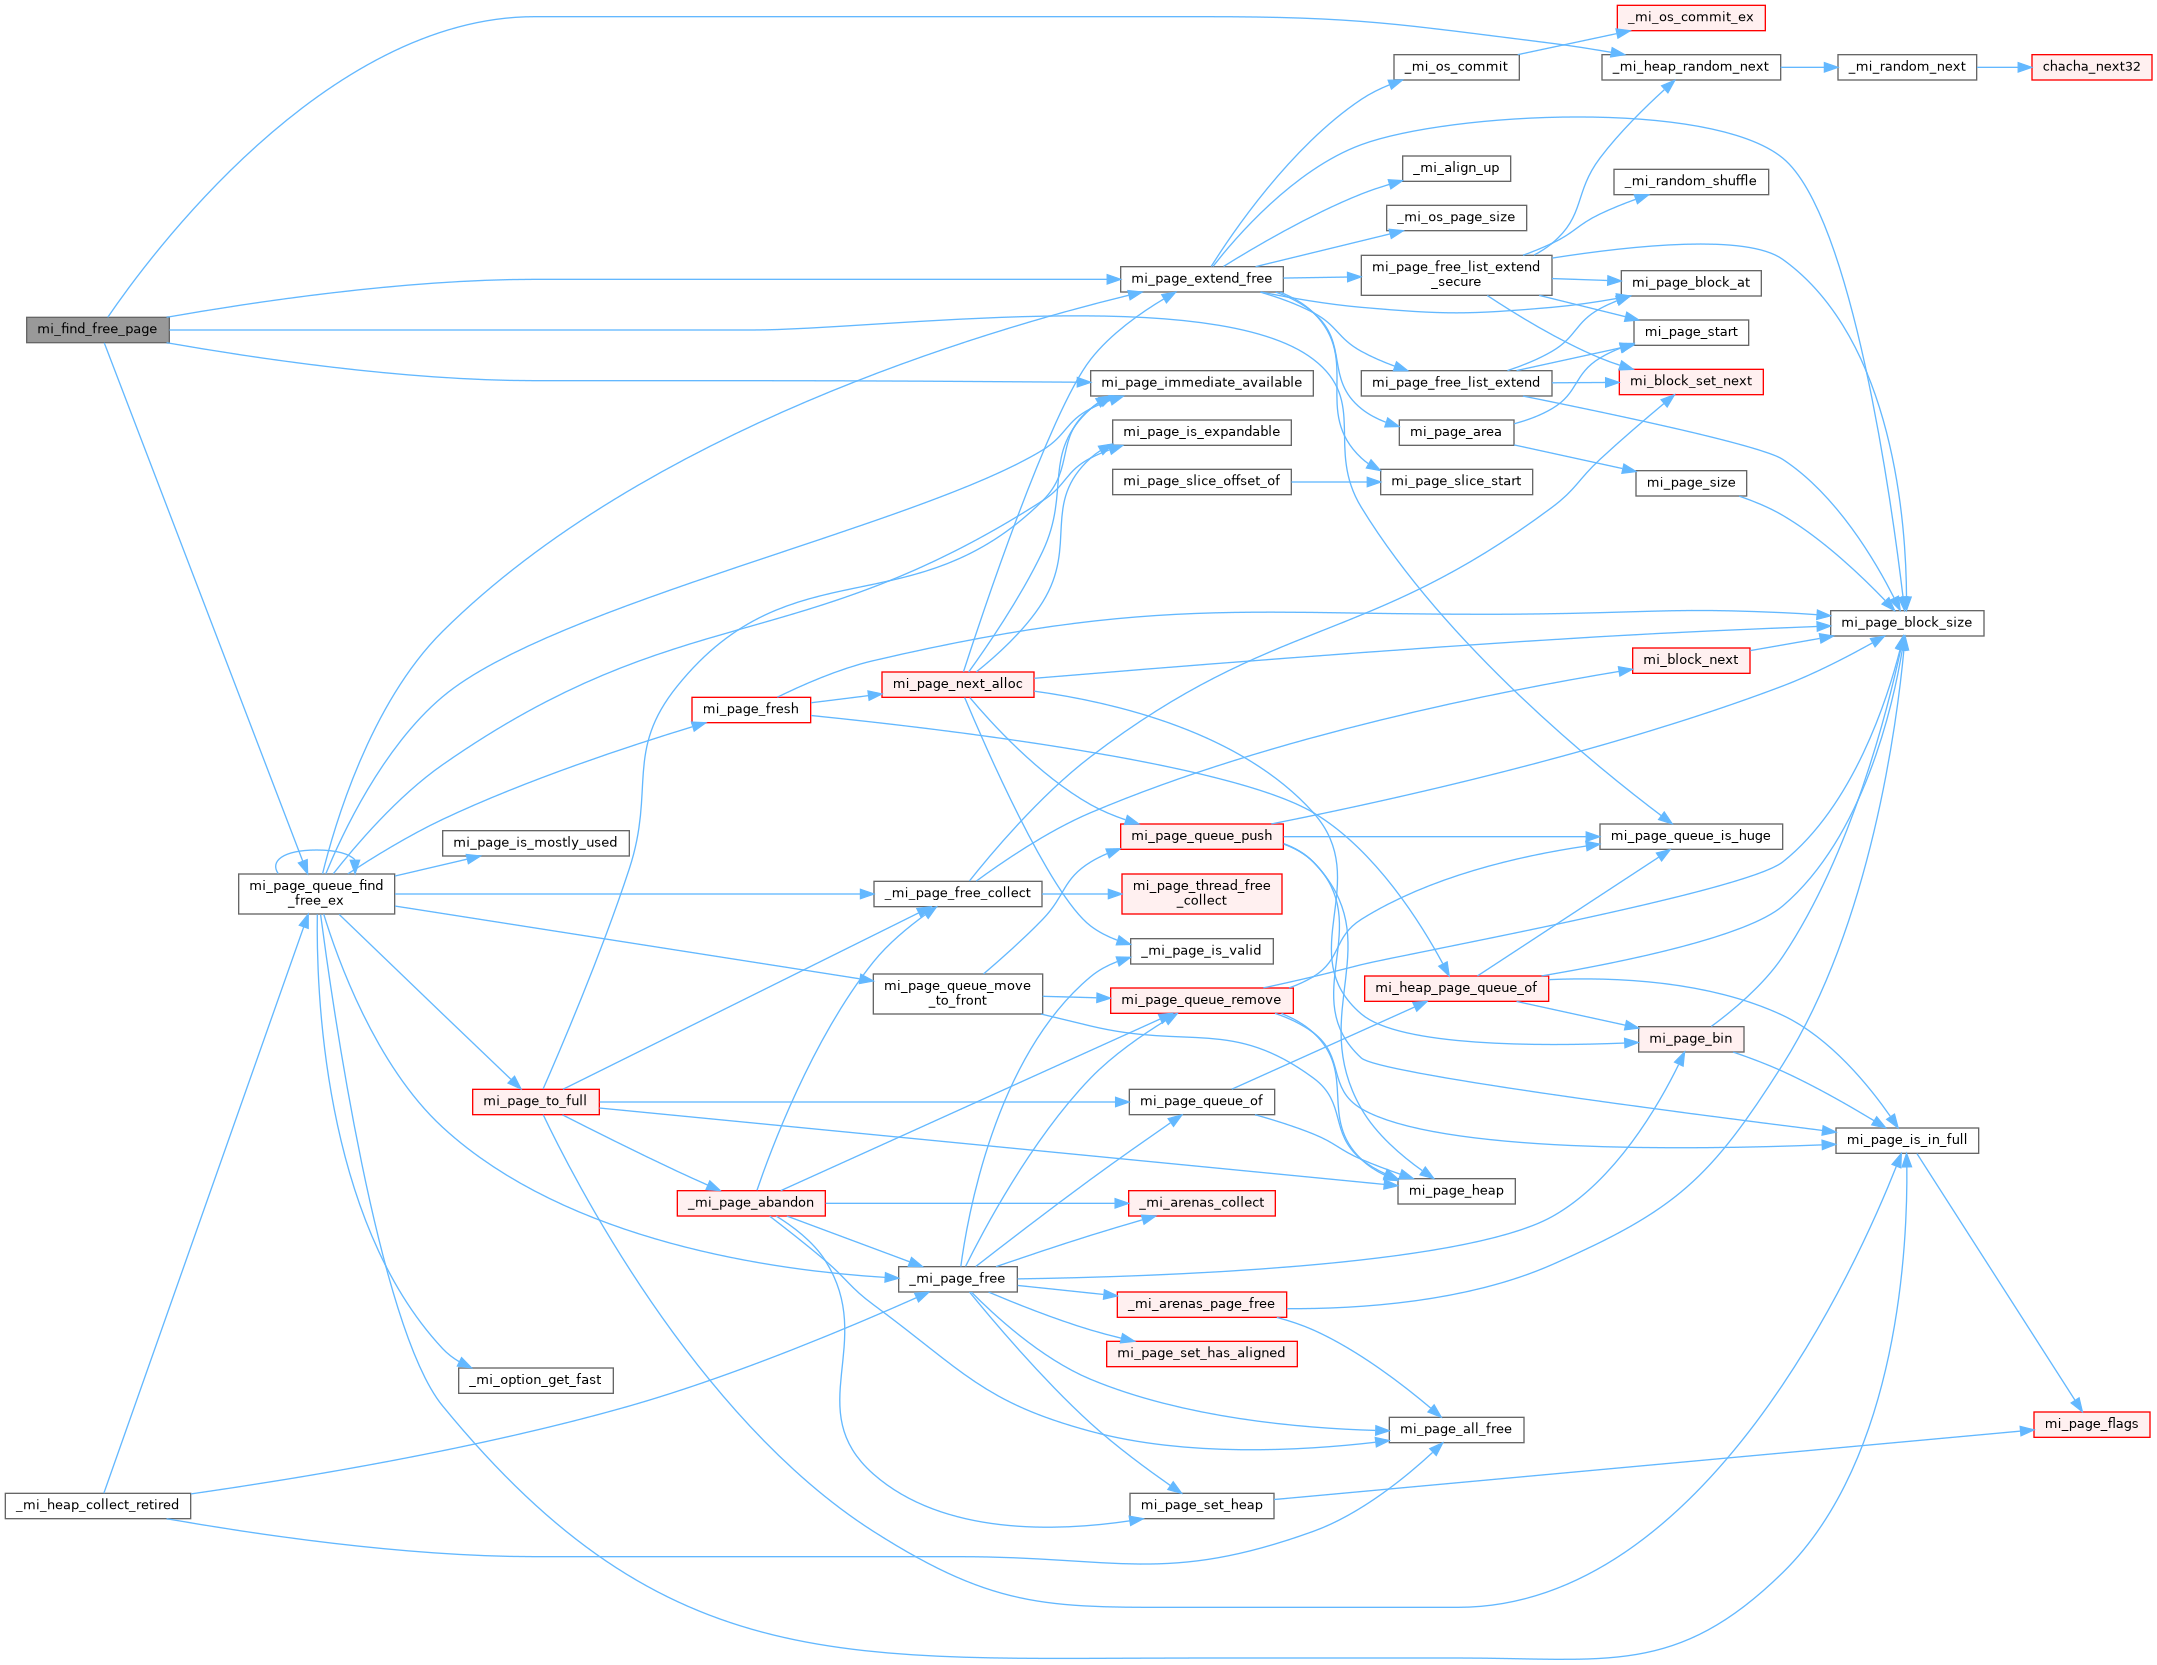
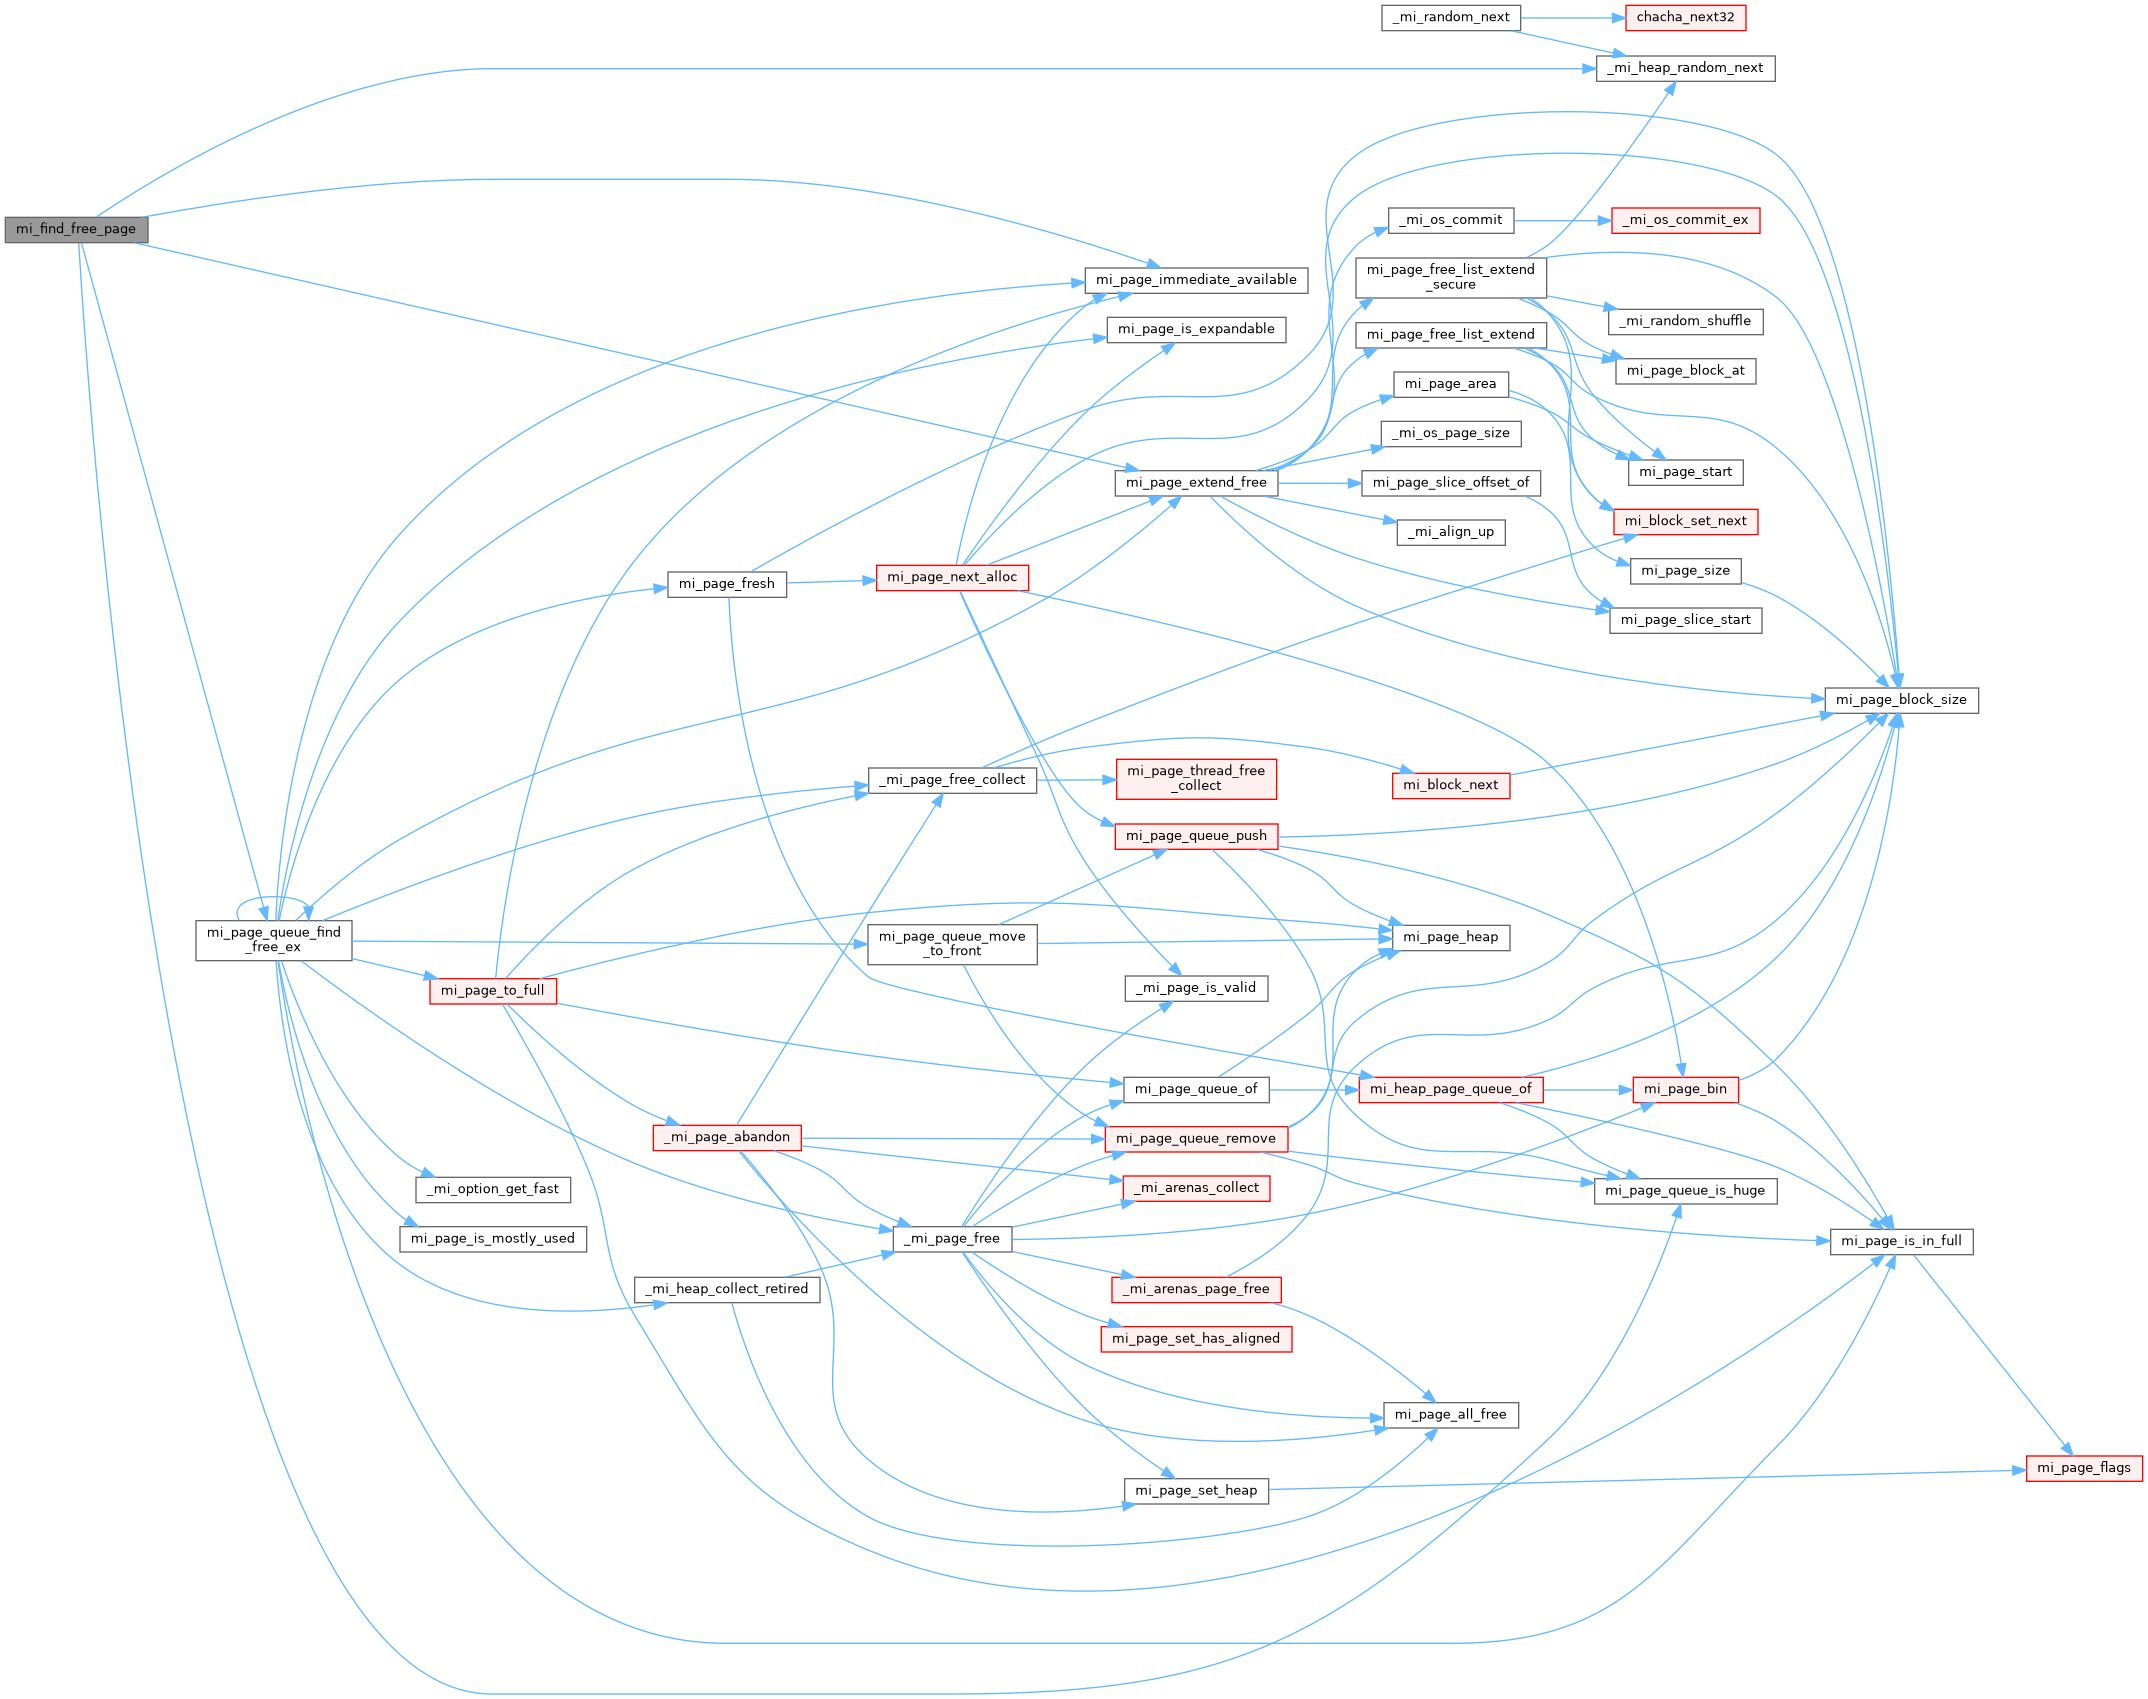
edge "_mi_heap_random_next" -> "_mi_random_next": reversed
edge "mi_page_extend_free" -> "mi_page_block_at": now "mi_page_extend_free" -> "mi_page_slice_offset_of"
node "mi_page_fresh": color red -> grey40
node "mi_page_bin": color grey40 -> red
edge "_mi_heap_collect_retired" -> "mi_page_queue_find _free_ex": reversed
